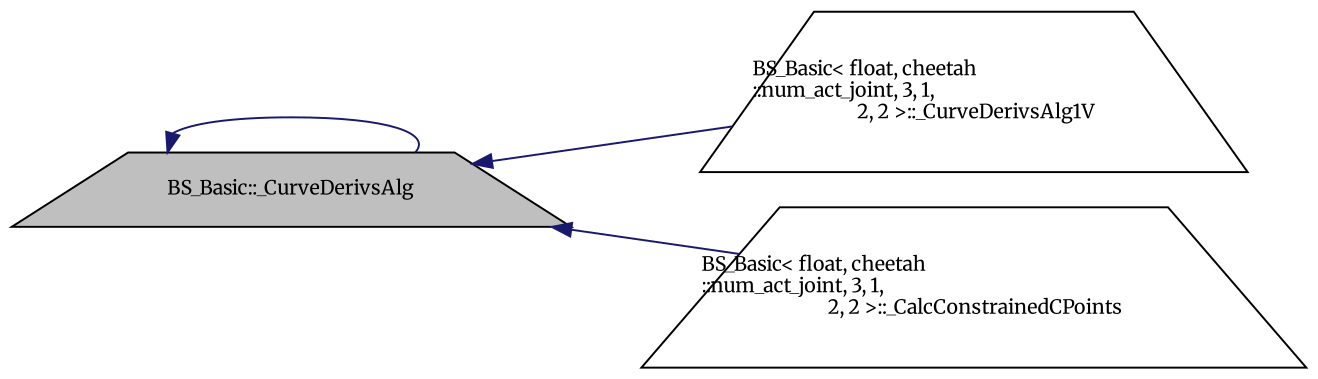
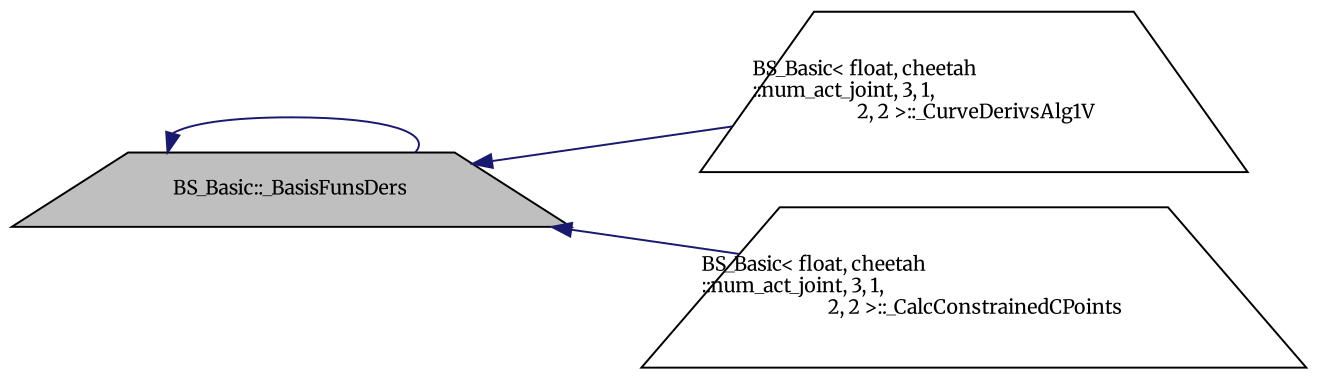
node "BS_Basic::_CurveDerivsAlg": label "BS_Basic::_CurveDerivsAlg" -> "BS_Basic::_BasisFunsDers"
